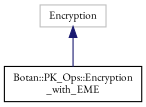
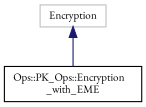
node "Botan::PK_Ops::Encryption _with_EME": label "Botan::PK_Ops::Encryption _with_EME" -> "Ops::PK_Ops::Encryption _with_EME"
